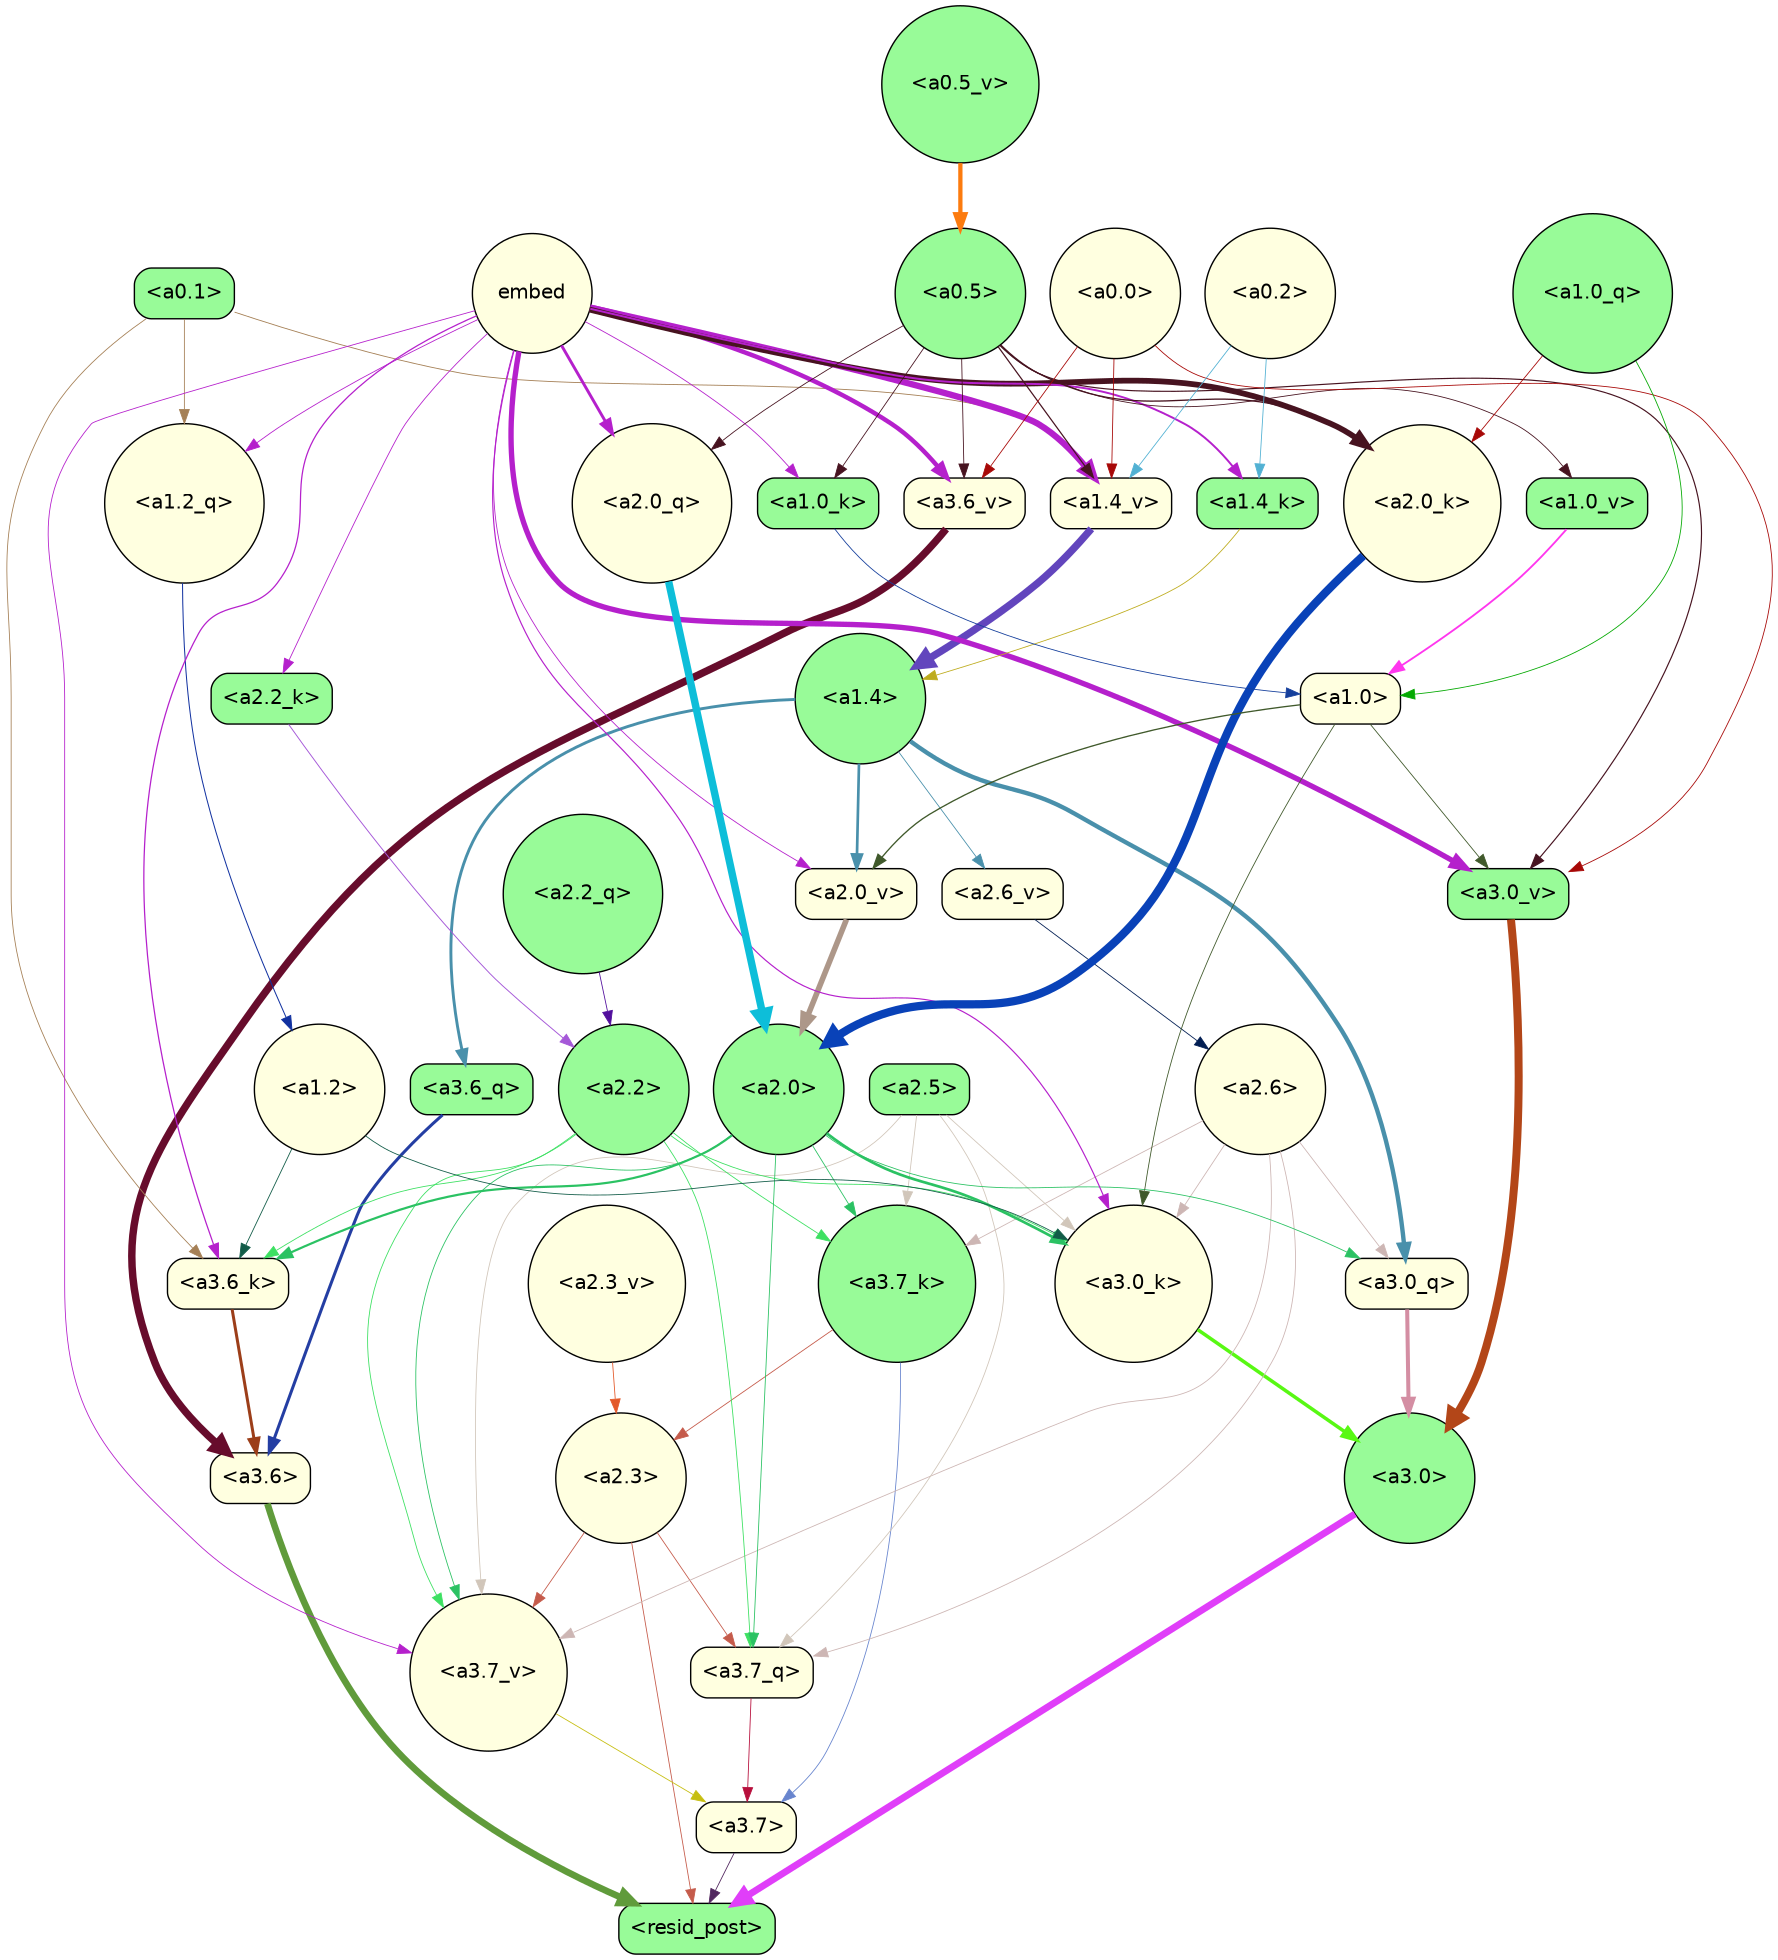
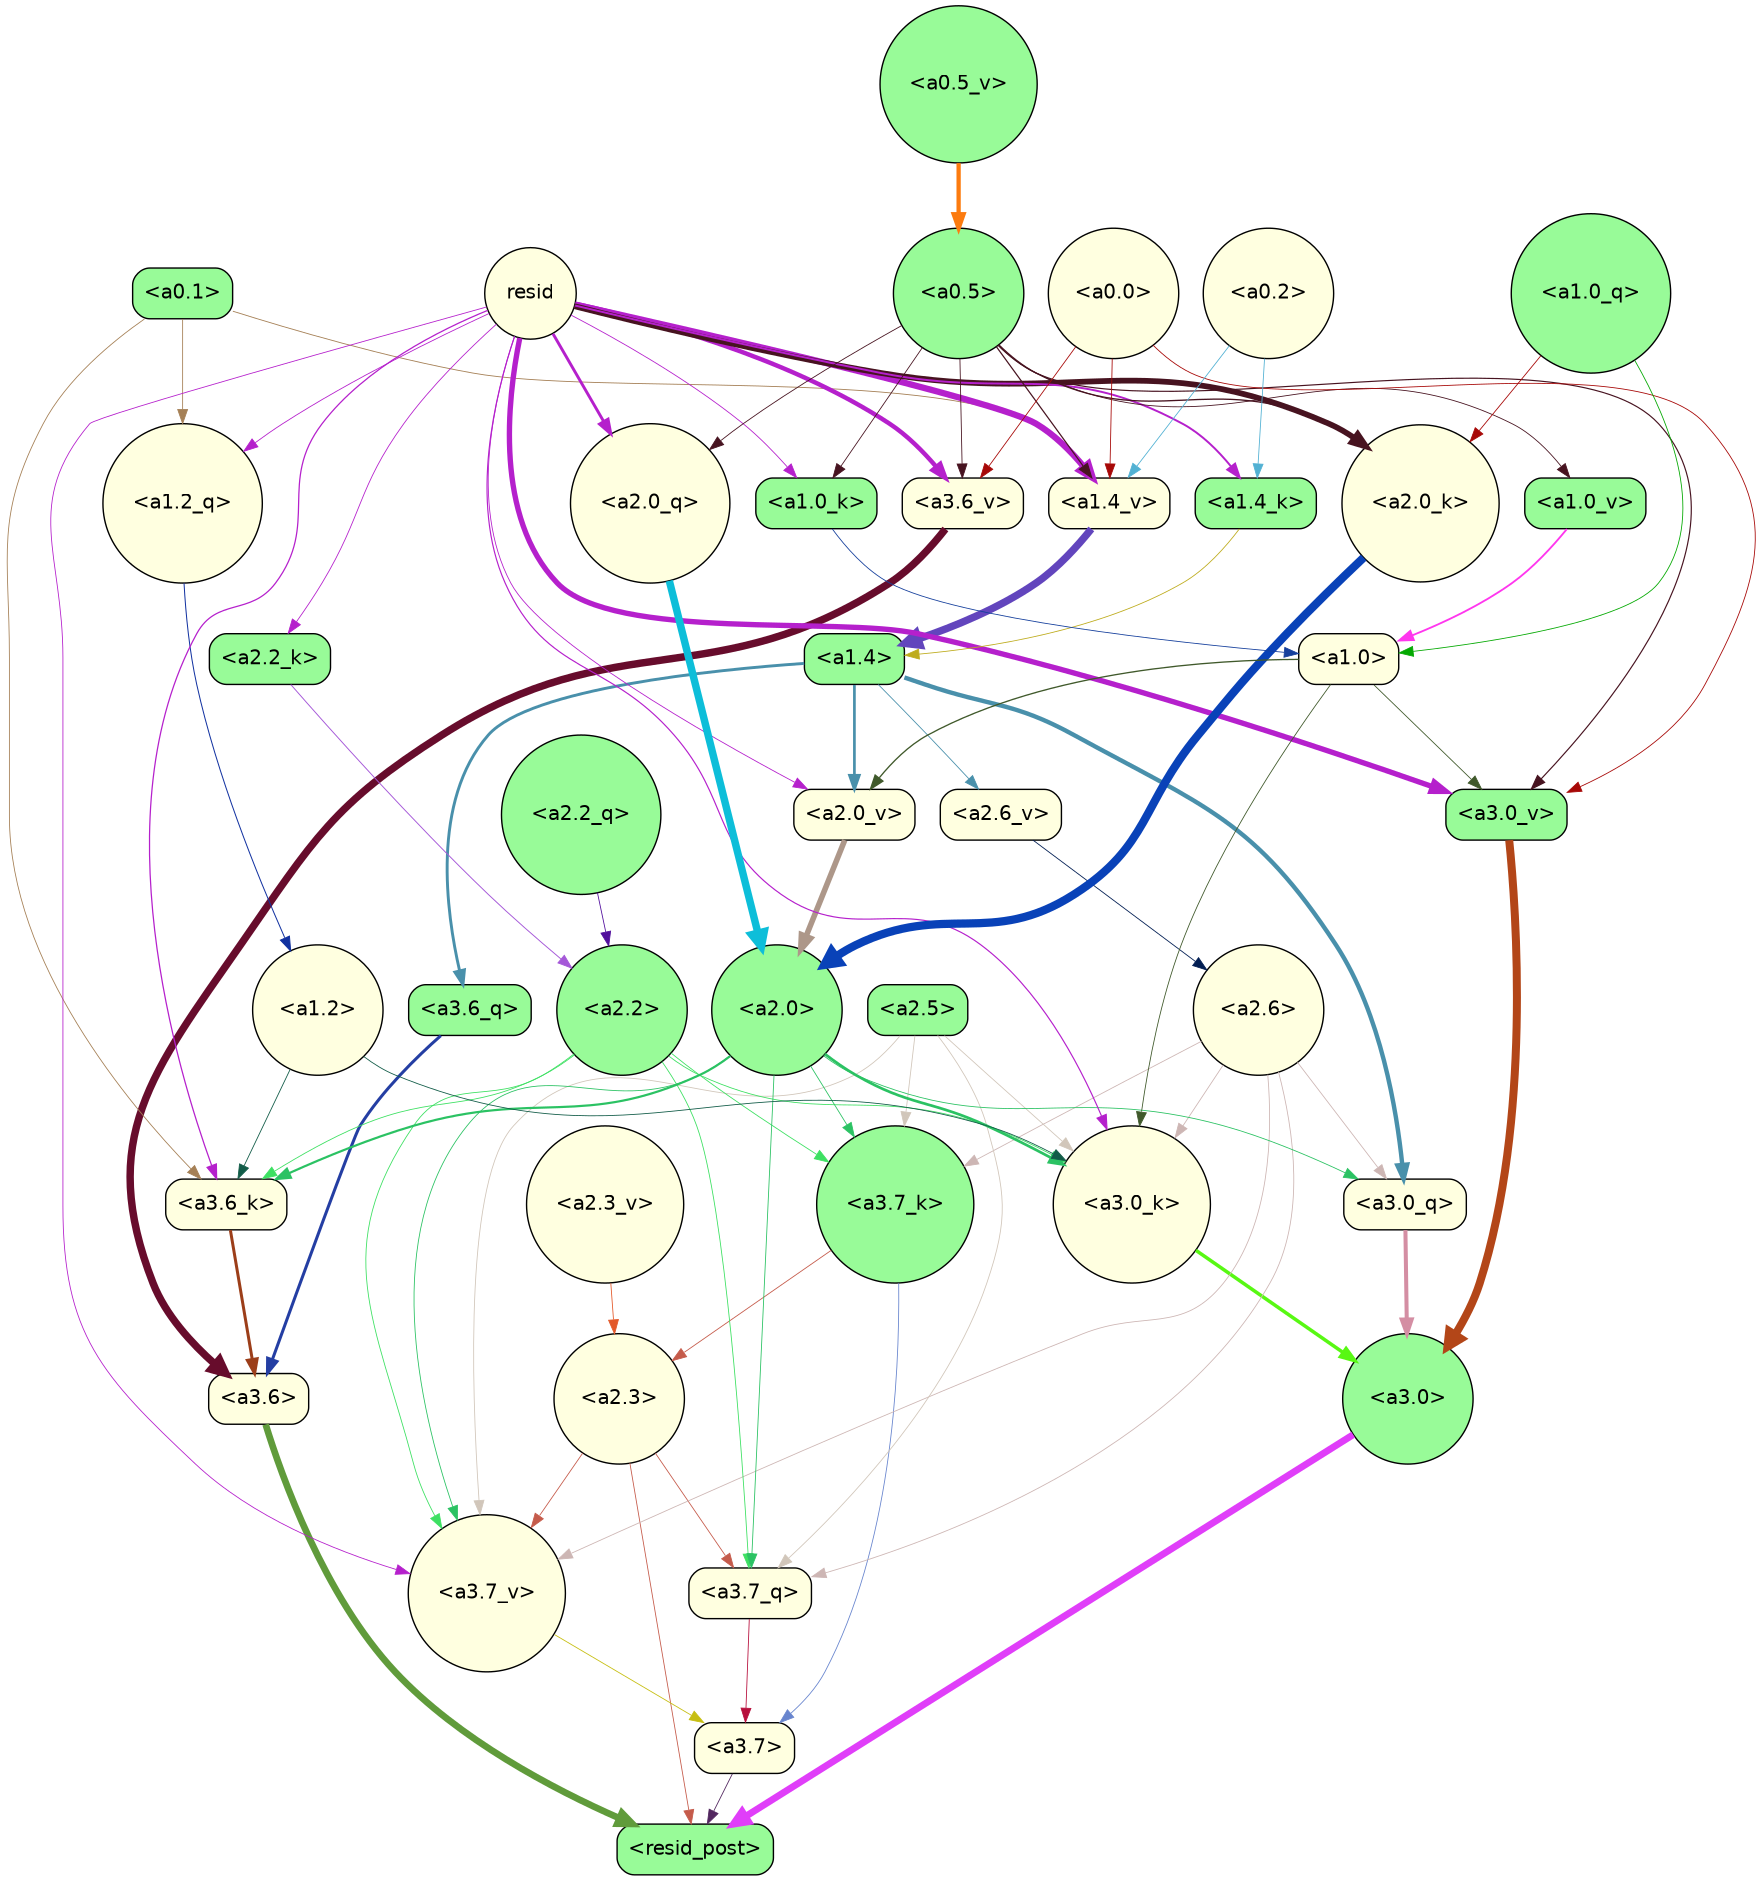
node "embed": label "embed" -> "resid"
node "<a1.4>": shape circle -> box
